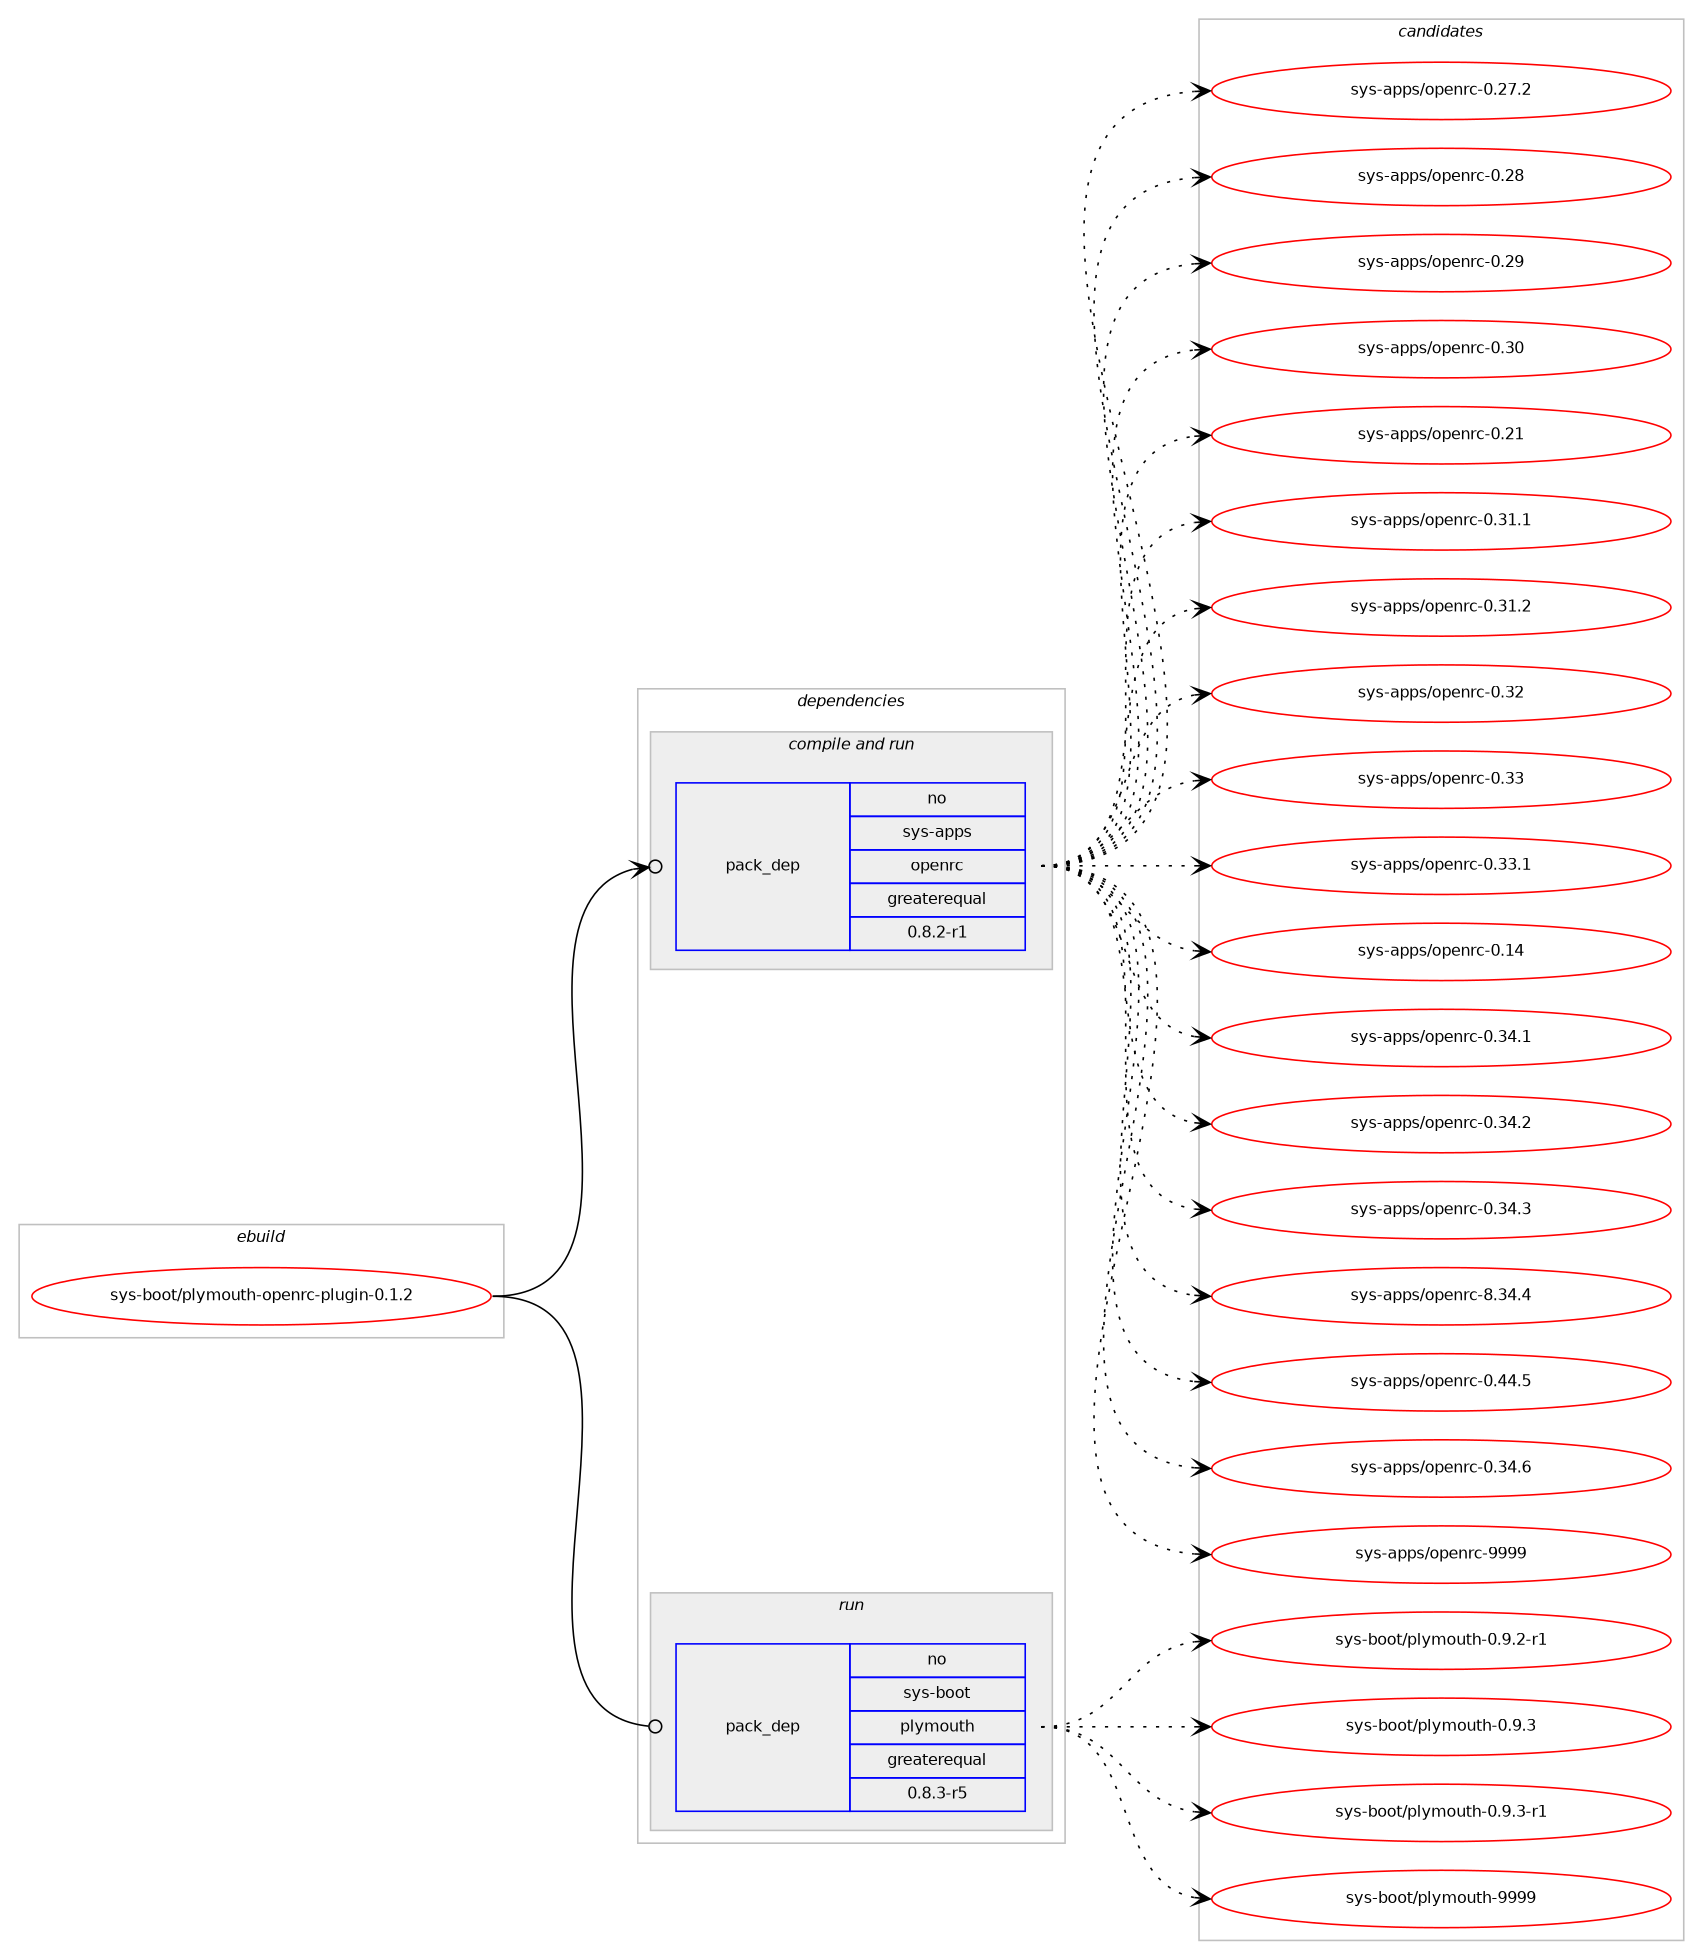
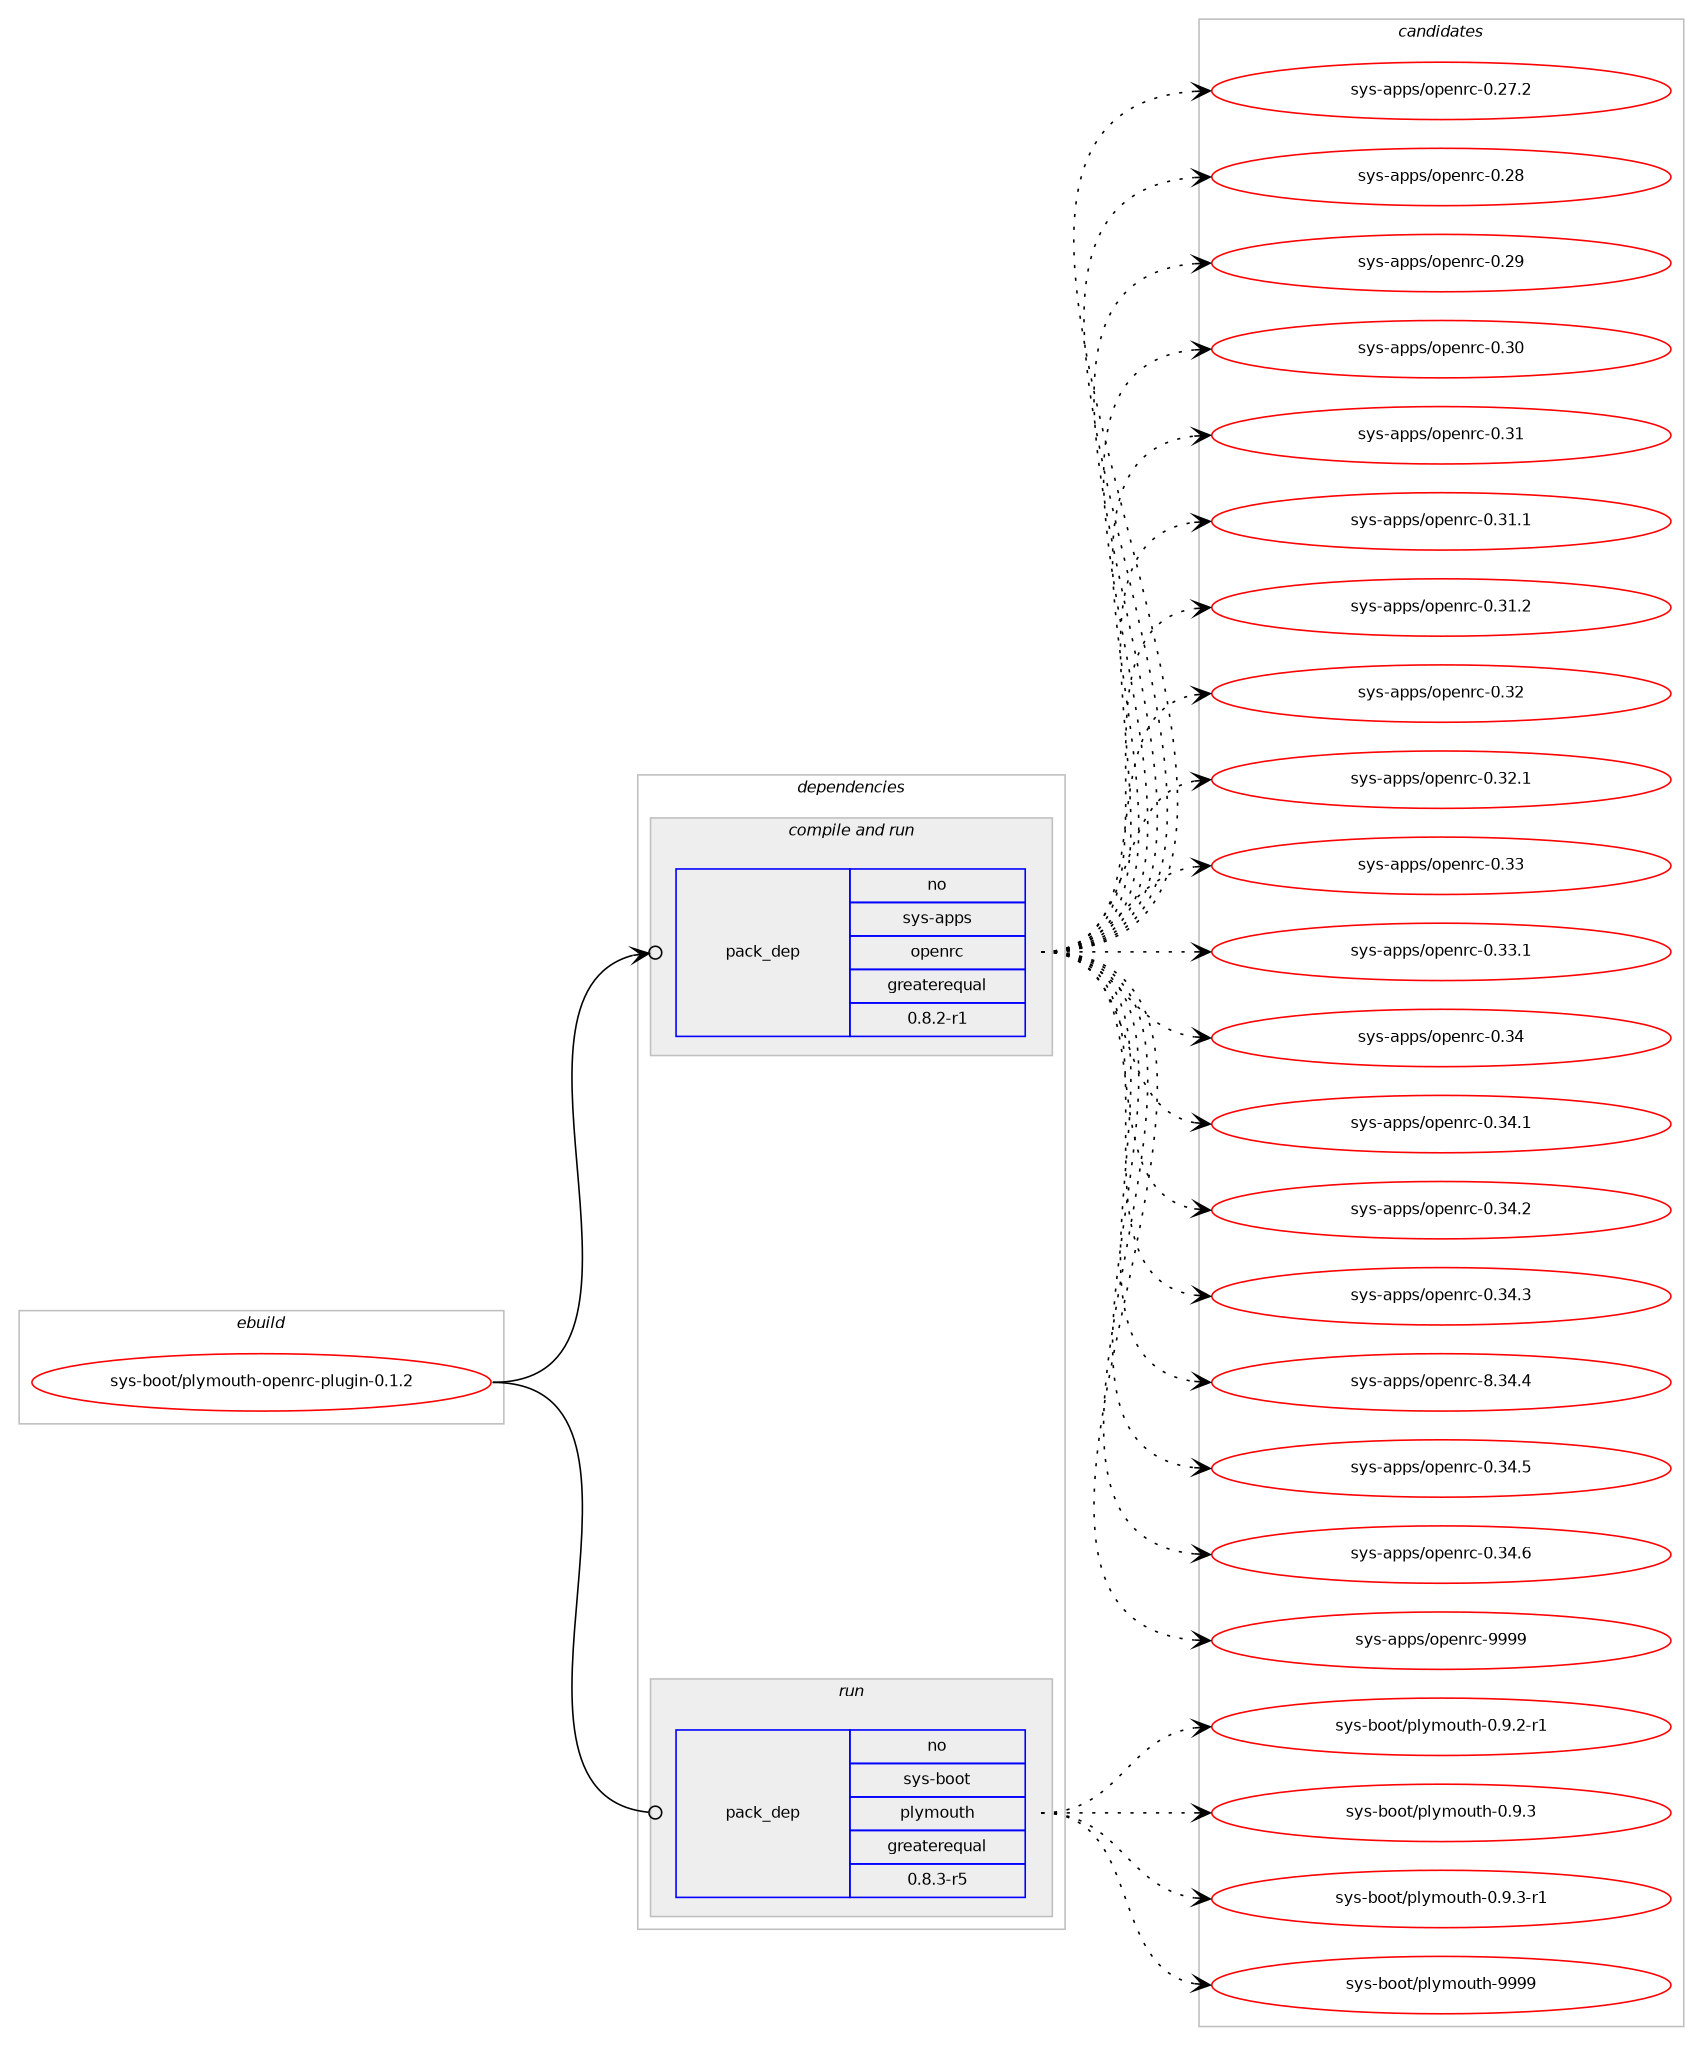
node "sys-apps/openrc-0.21": label "sys-apps/openrc-0.21" -> "sys-apps/openrc-0.31"
node "sys-apps/openrc-0.32.1": added
node "sys-apps/openrc-0.14": label "sys-apps/openrc-0.14" -> "sys-apps/openrc-0.34"
node "sys-apps/openrc-0.44.5": label "sys-apps/openrc-0.44.5" -> "sys-apps/openrc-0.34.5"
